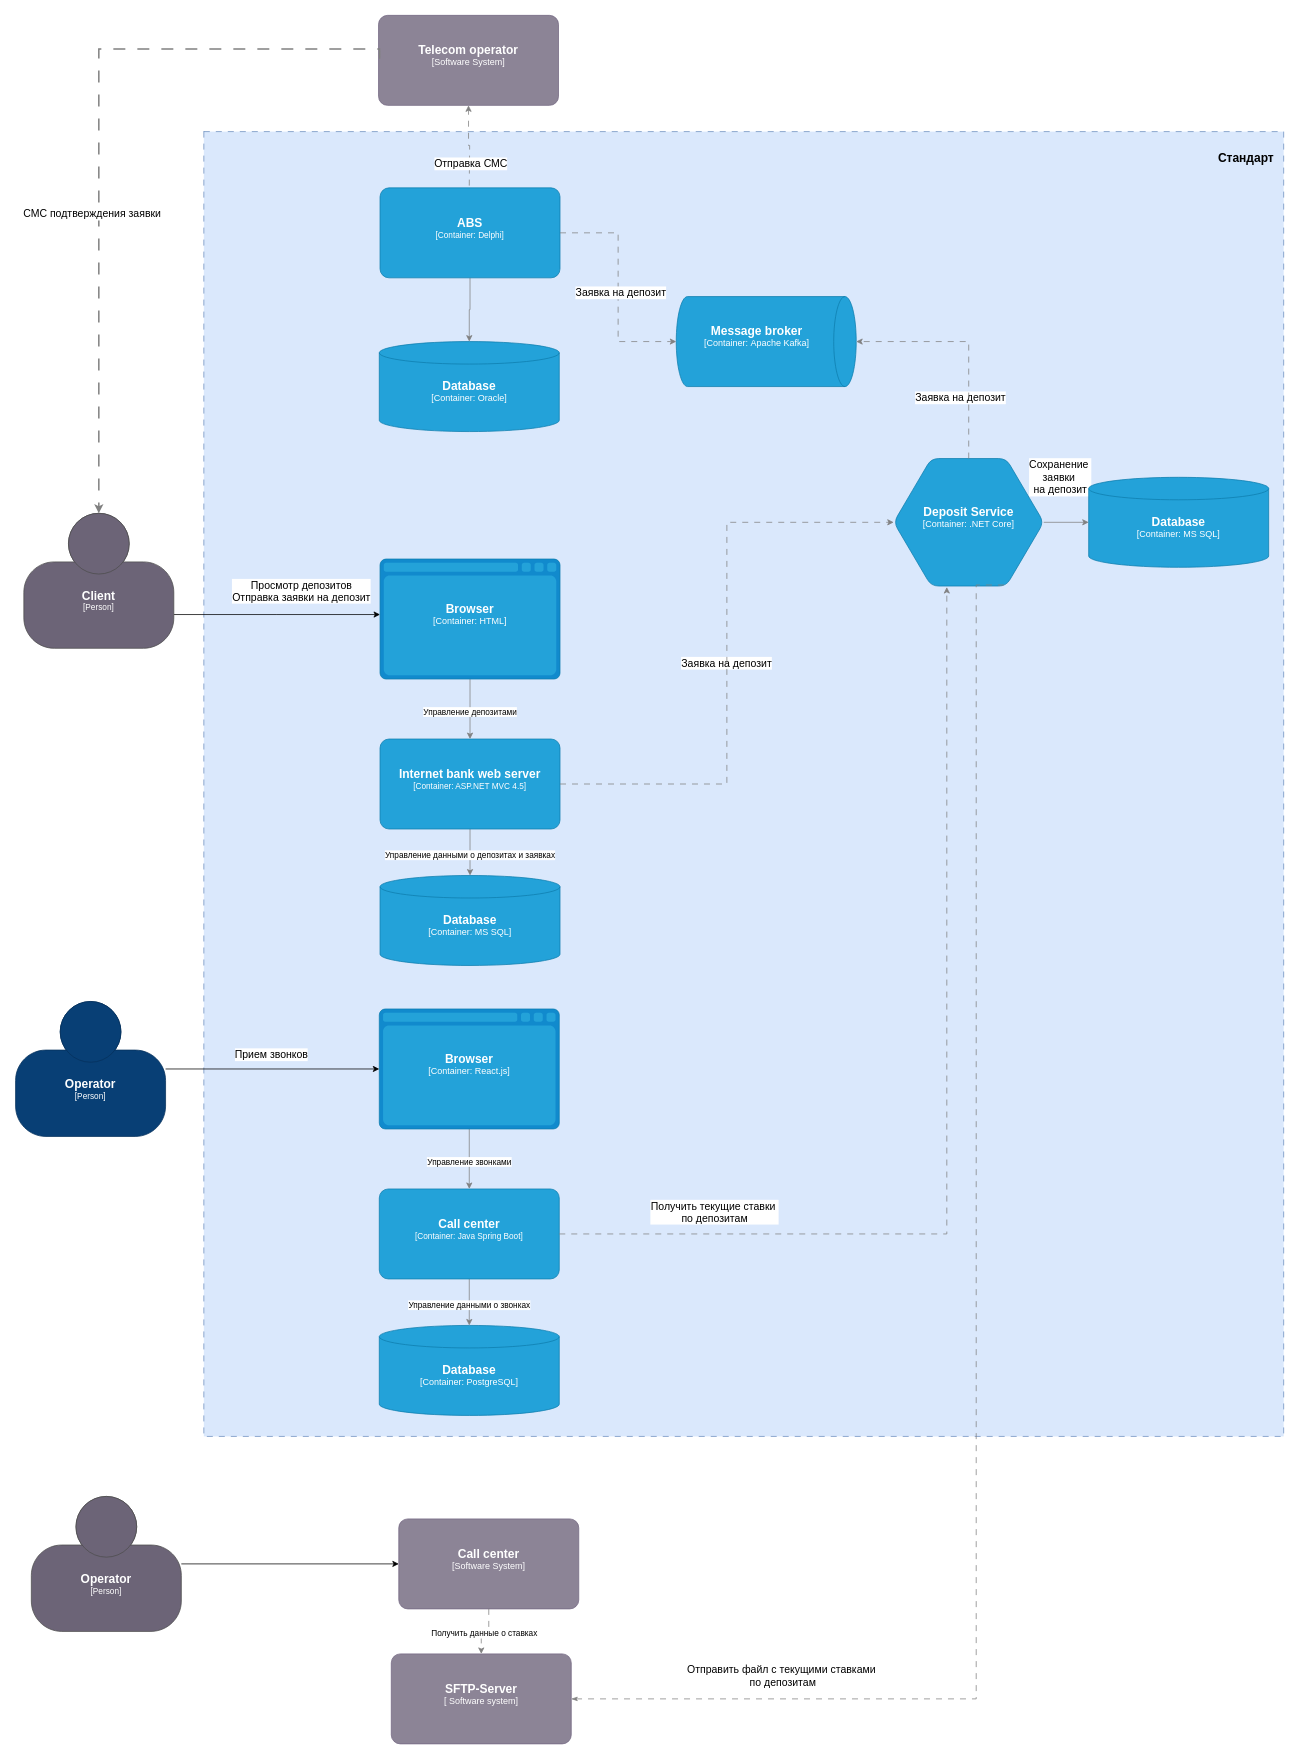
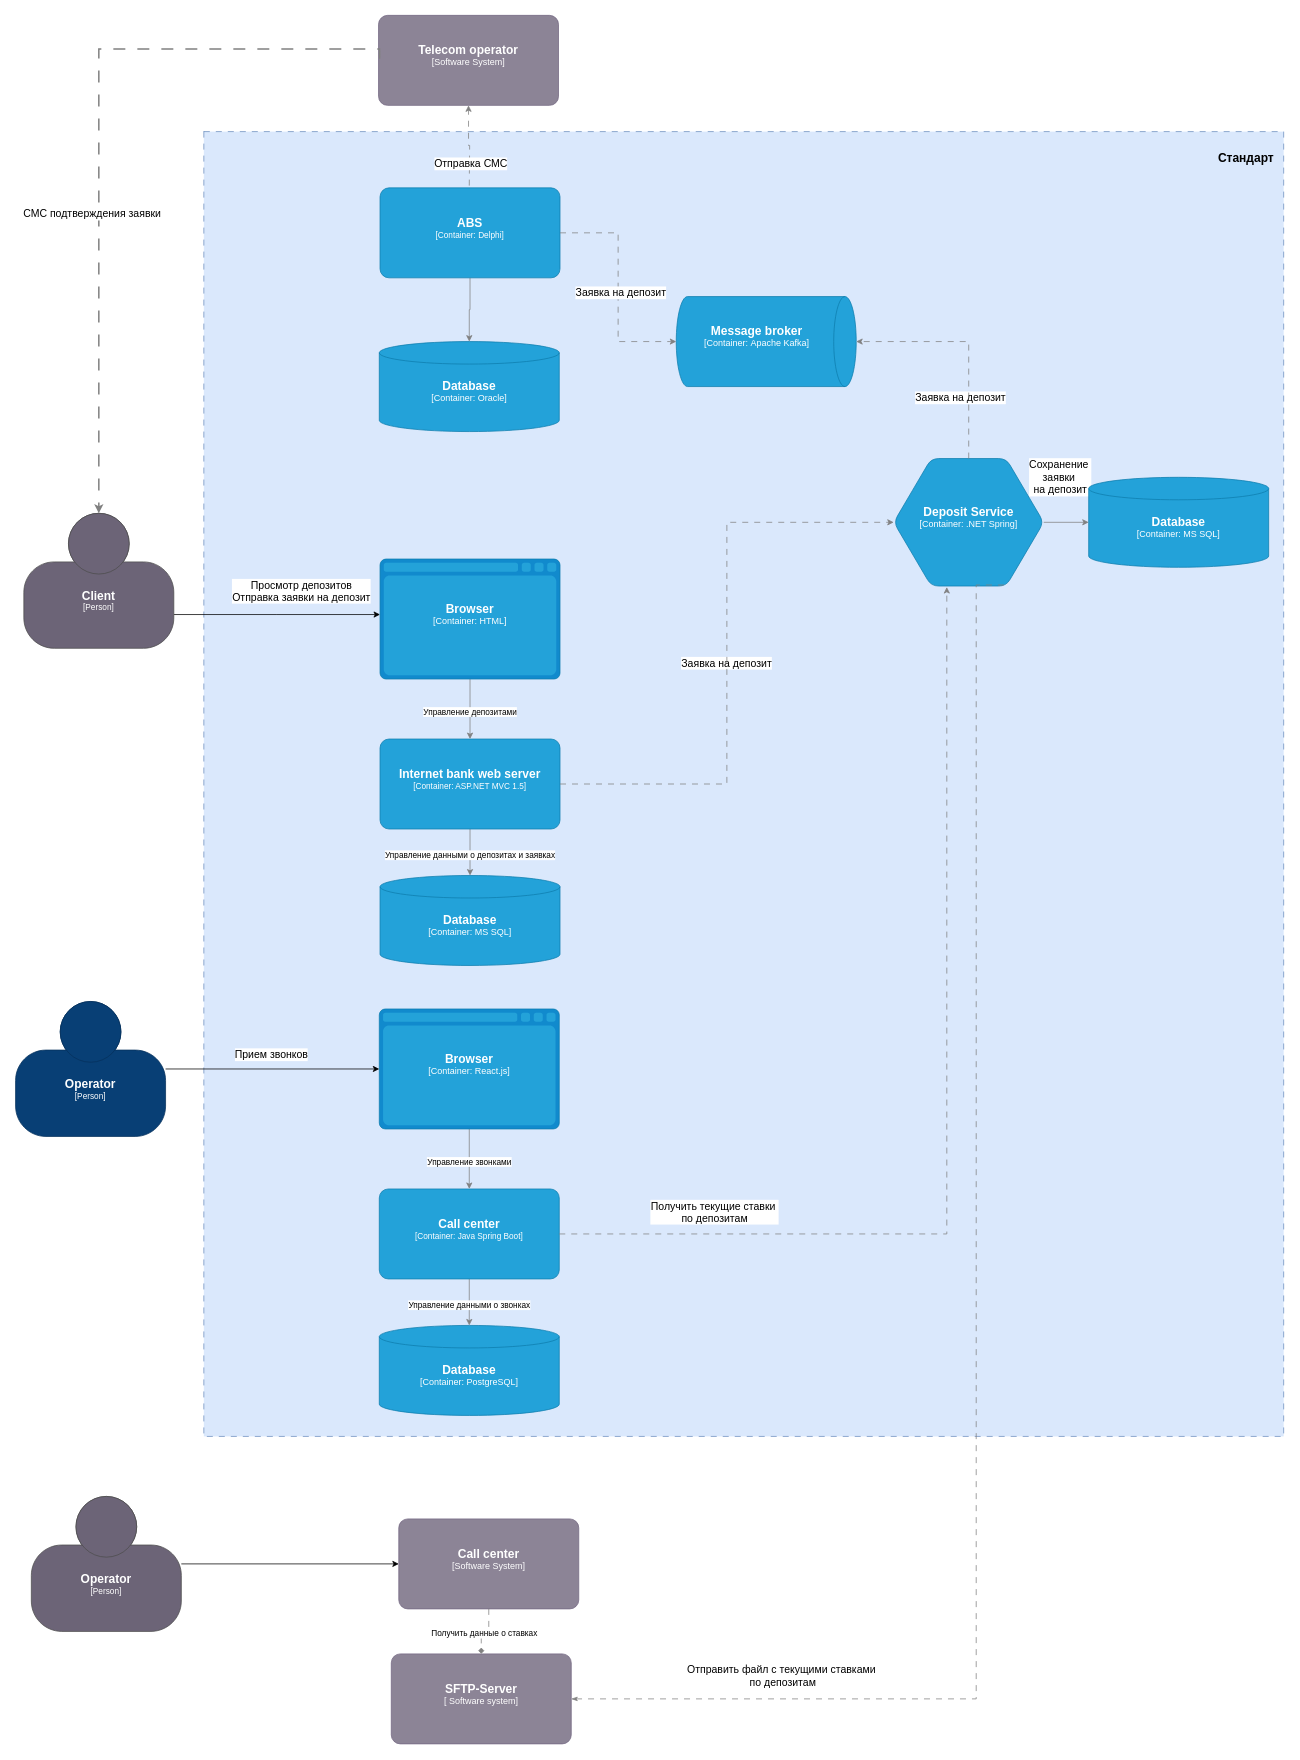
node "Deposit Service [Container: .NET Core]": label "Deposit Service [Container: .NET Core]" -> "Deposit Service [Container: .NET Spring]"
node "Internet bank web server [Container: ASP.NET MVC 4.5]": label "Internet bank web server [Container: ASP.NET MVC 4.5]" -> "Internet bank web server [Container: ASP.NET MVC 1.5]"
edge "Call center [Software System]" -> "SFTP-Server [ Software system]": arrowhead classic -> diamond
